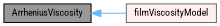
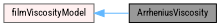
edge "filmViscosityModel" -> "ArrheniusViscosity": reversed
